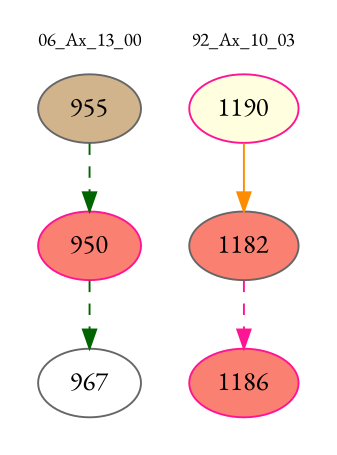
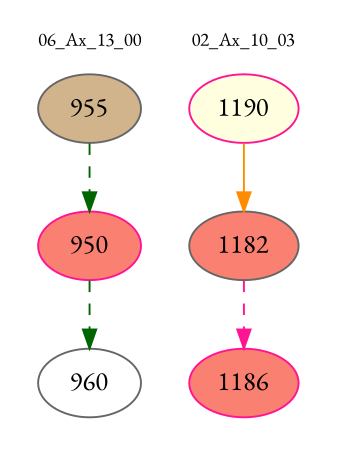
cluster "92_Ax_10_03": label "92_Ax_10_03" -> "02_Ax_10_03"
node "967": label "967" -> "960"
